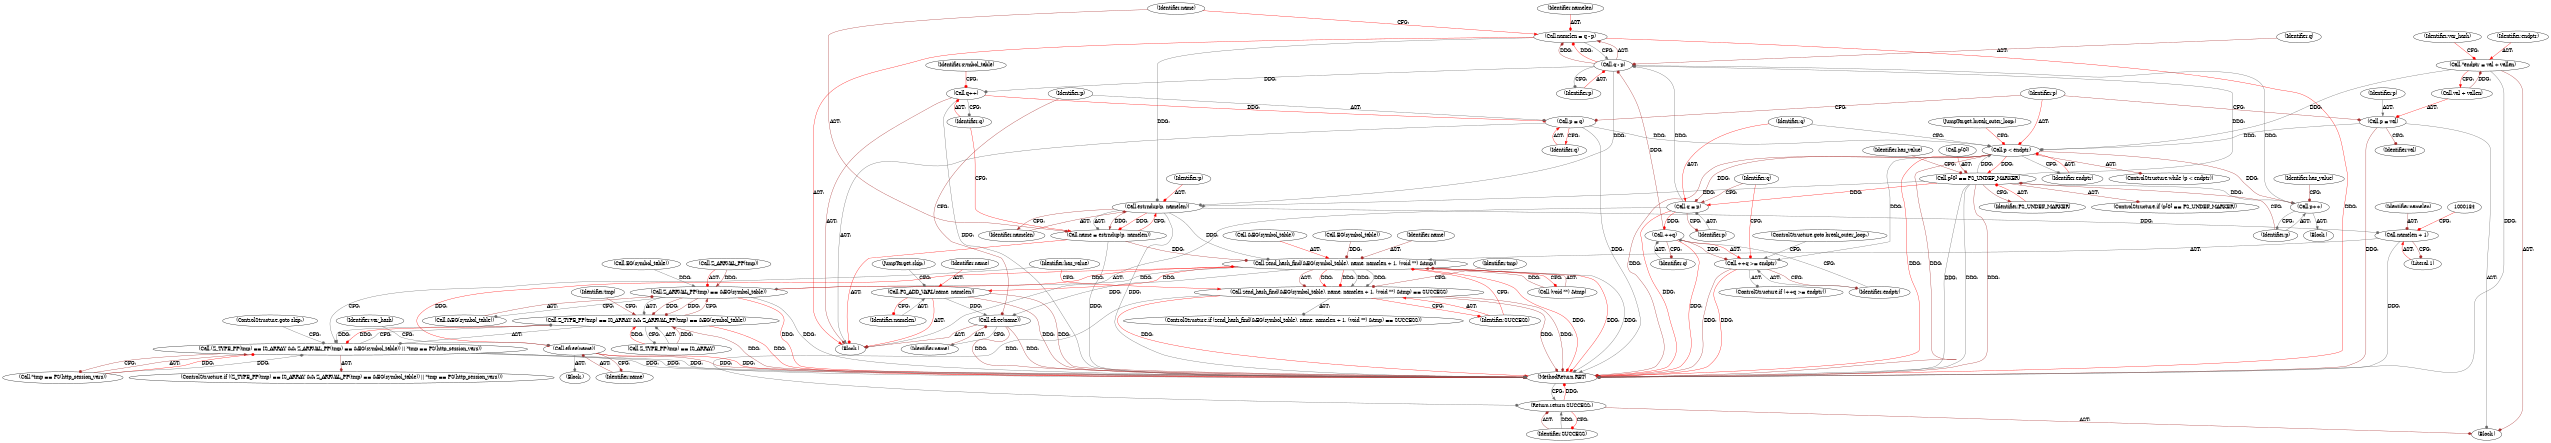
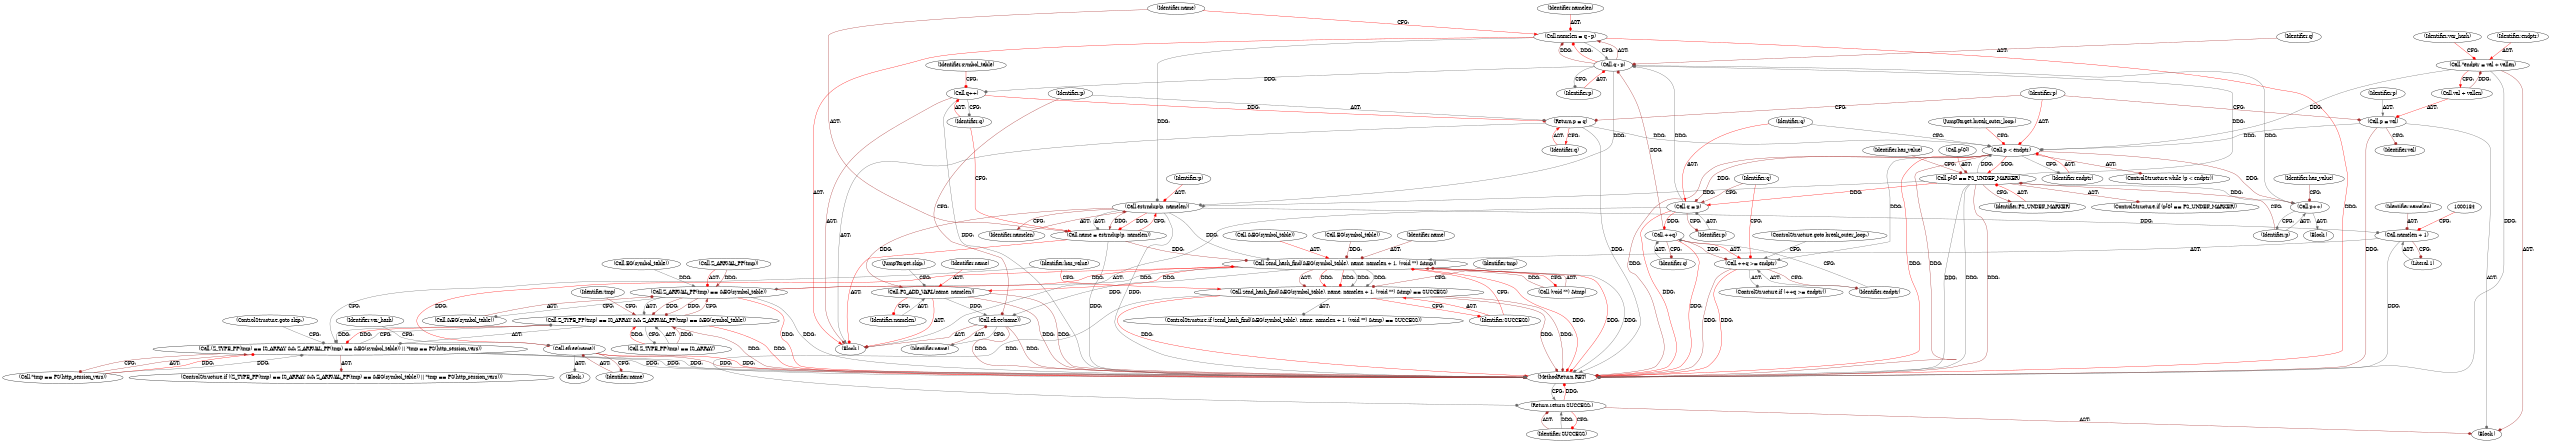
node "(Call,p = q)": label "(Call,p = q)" -> "(Return,p = q)"
edge "(Call,p[0] == PS_UNDEF_MARKER)" -> "(Call,p < endptr)": arrowhead normal -> dot
edge "(Call,estrndup(p, namelen))" -> "(Call,PS_ADD_VARL(name, namelen))": added, label "DDG:"
edge "(Literal,1)" -> "(Call,namelen + 1)": color red -> gray40
